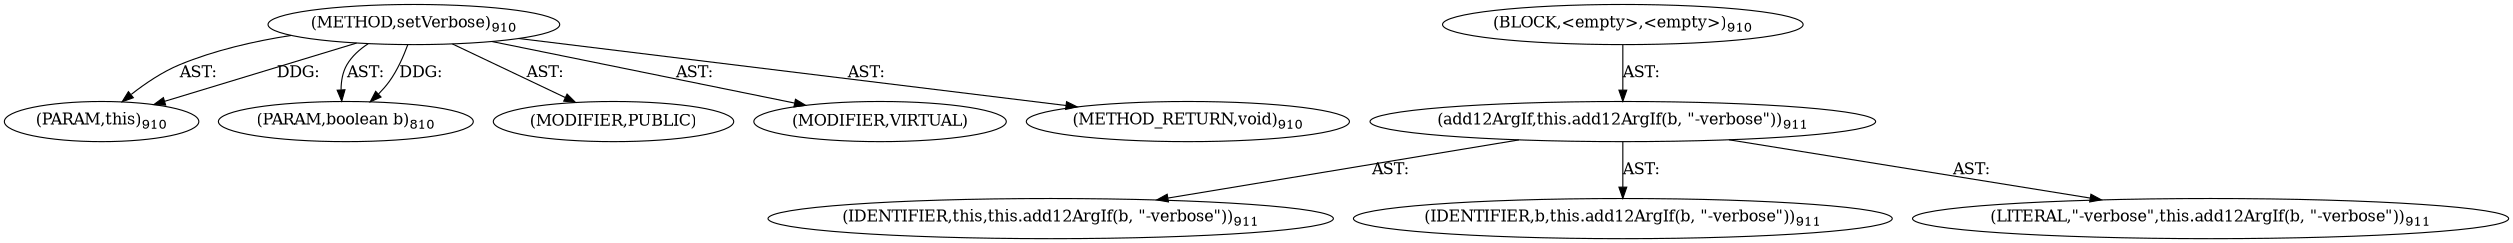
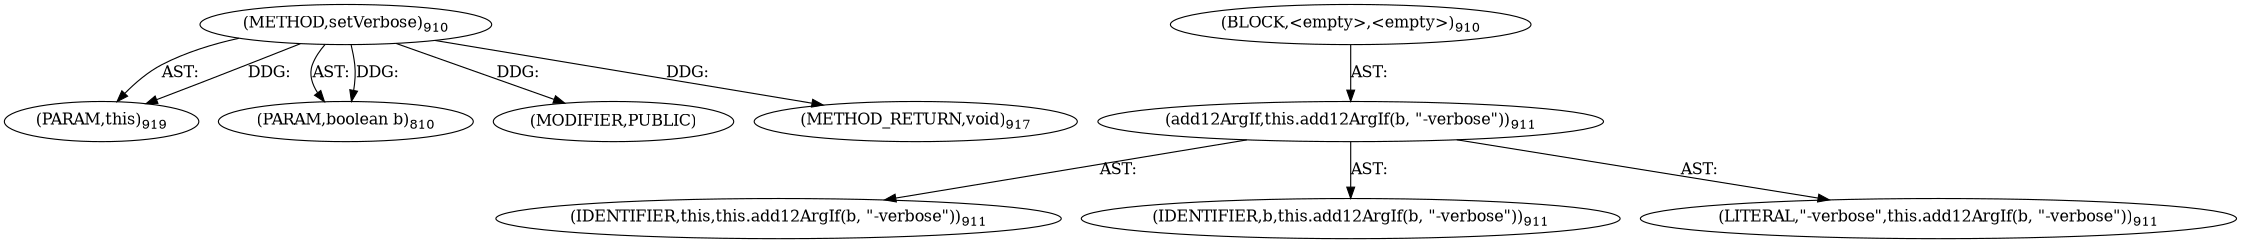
edge "(METHOD,setVerbose)" -> "(MODIFIER,PUBLIC)": label "AST: " -> "DDG: "
edge "(METHOD,setVerbose)" -> "(METHOD_RETURN,void)": label "AST: " -> "DDG: "
node "(PARAM,this)": text "910" -> "919"
node "(METHOD_RETURN,void)": text "910" -> "917"
node "(MODIFIER,VIRTUAL)": removed
